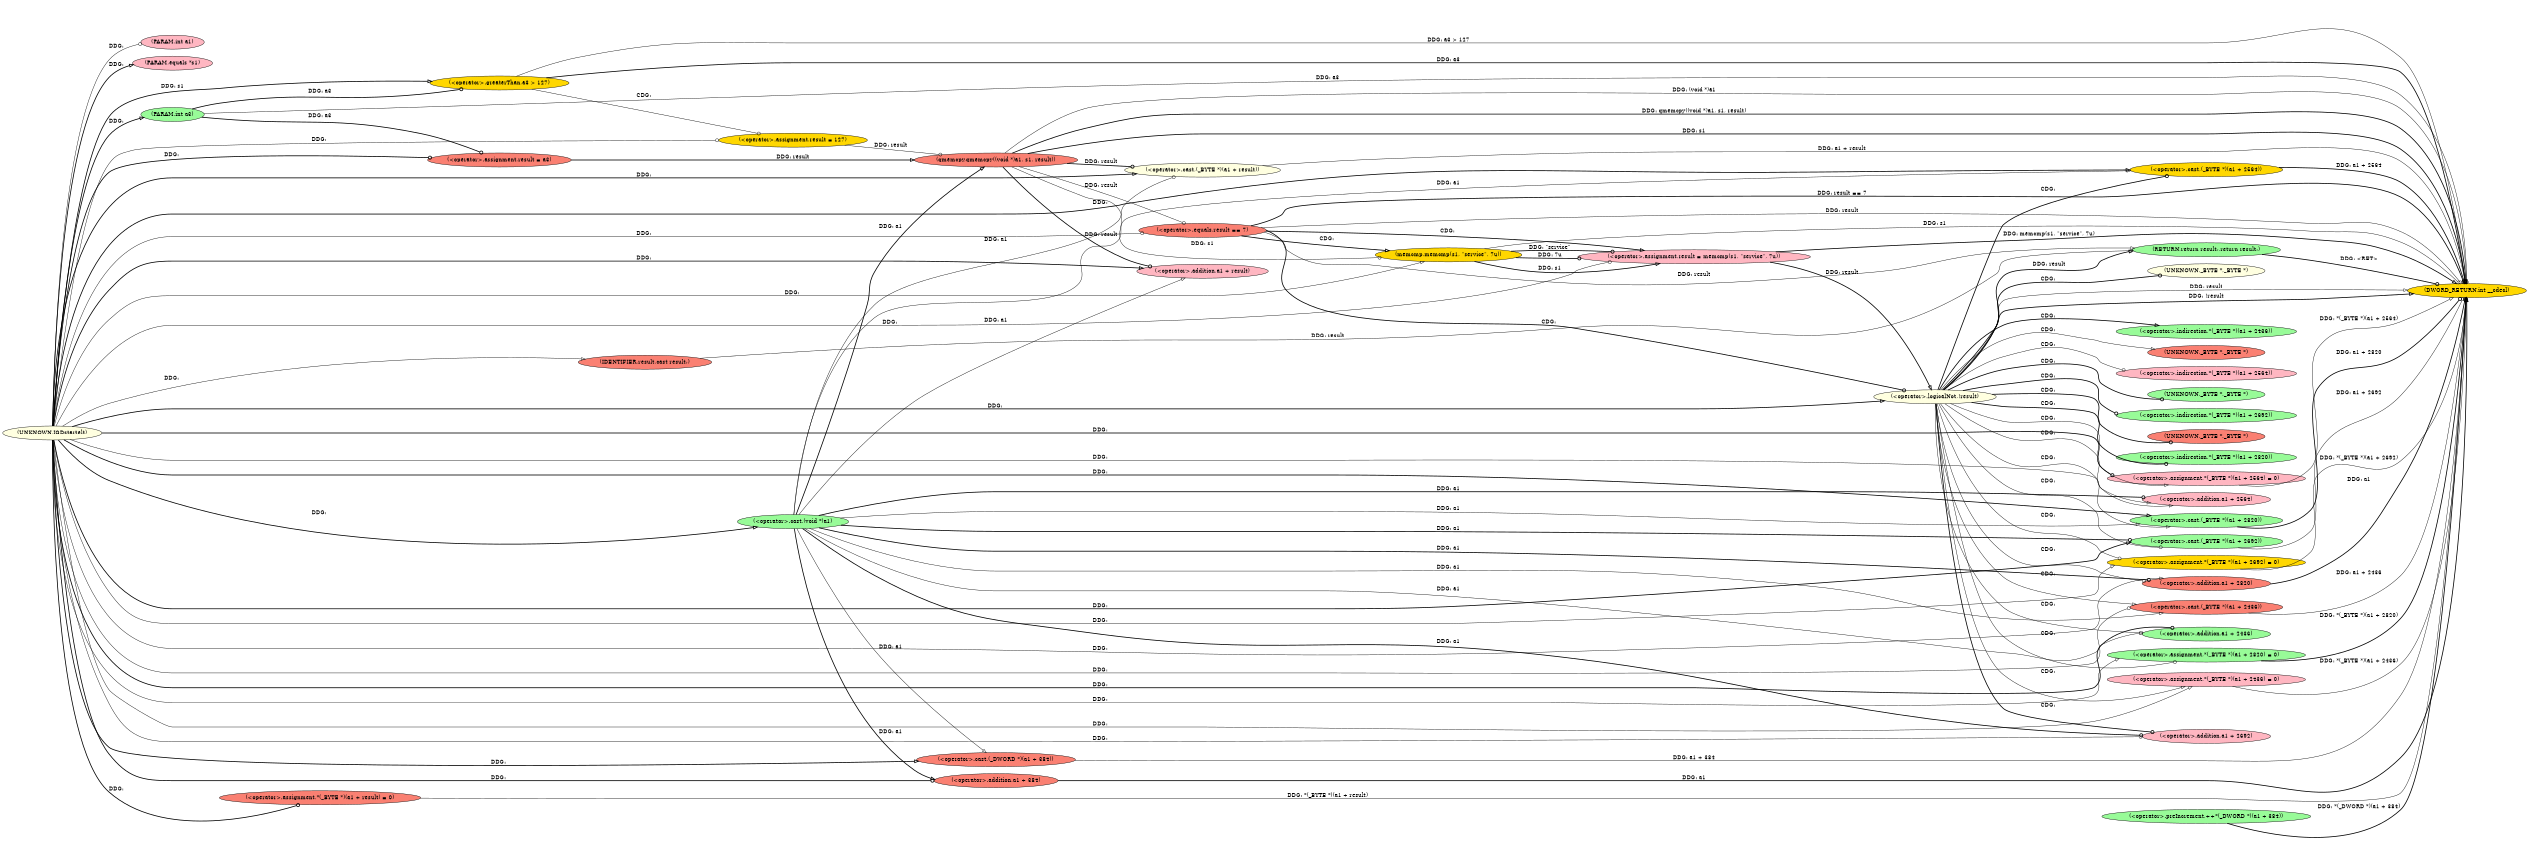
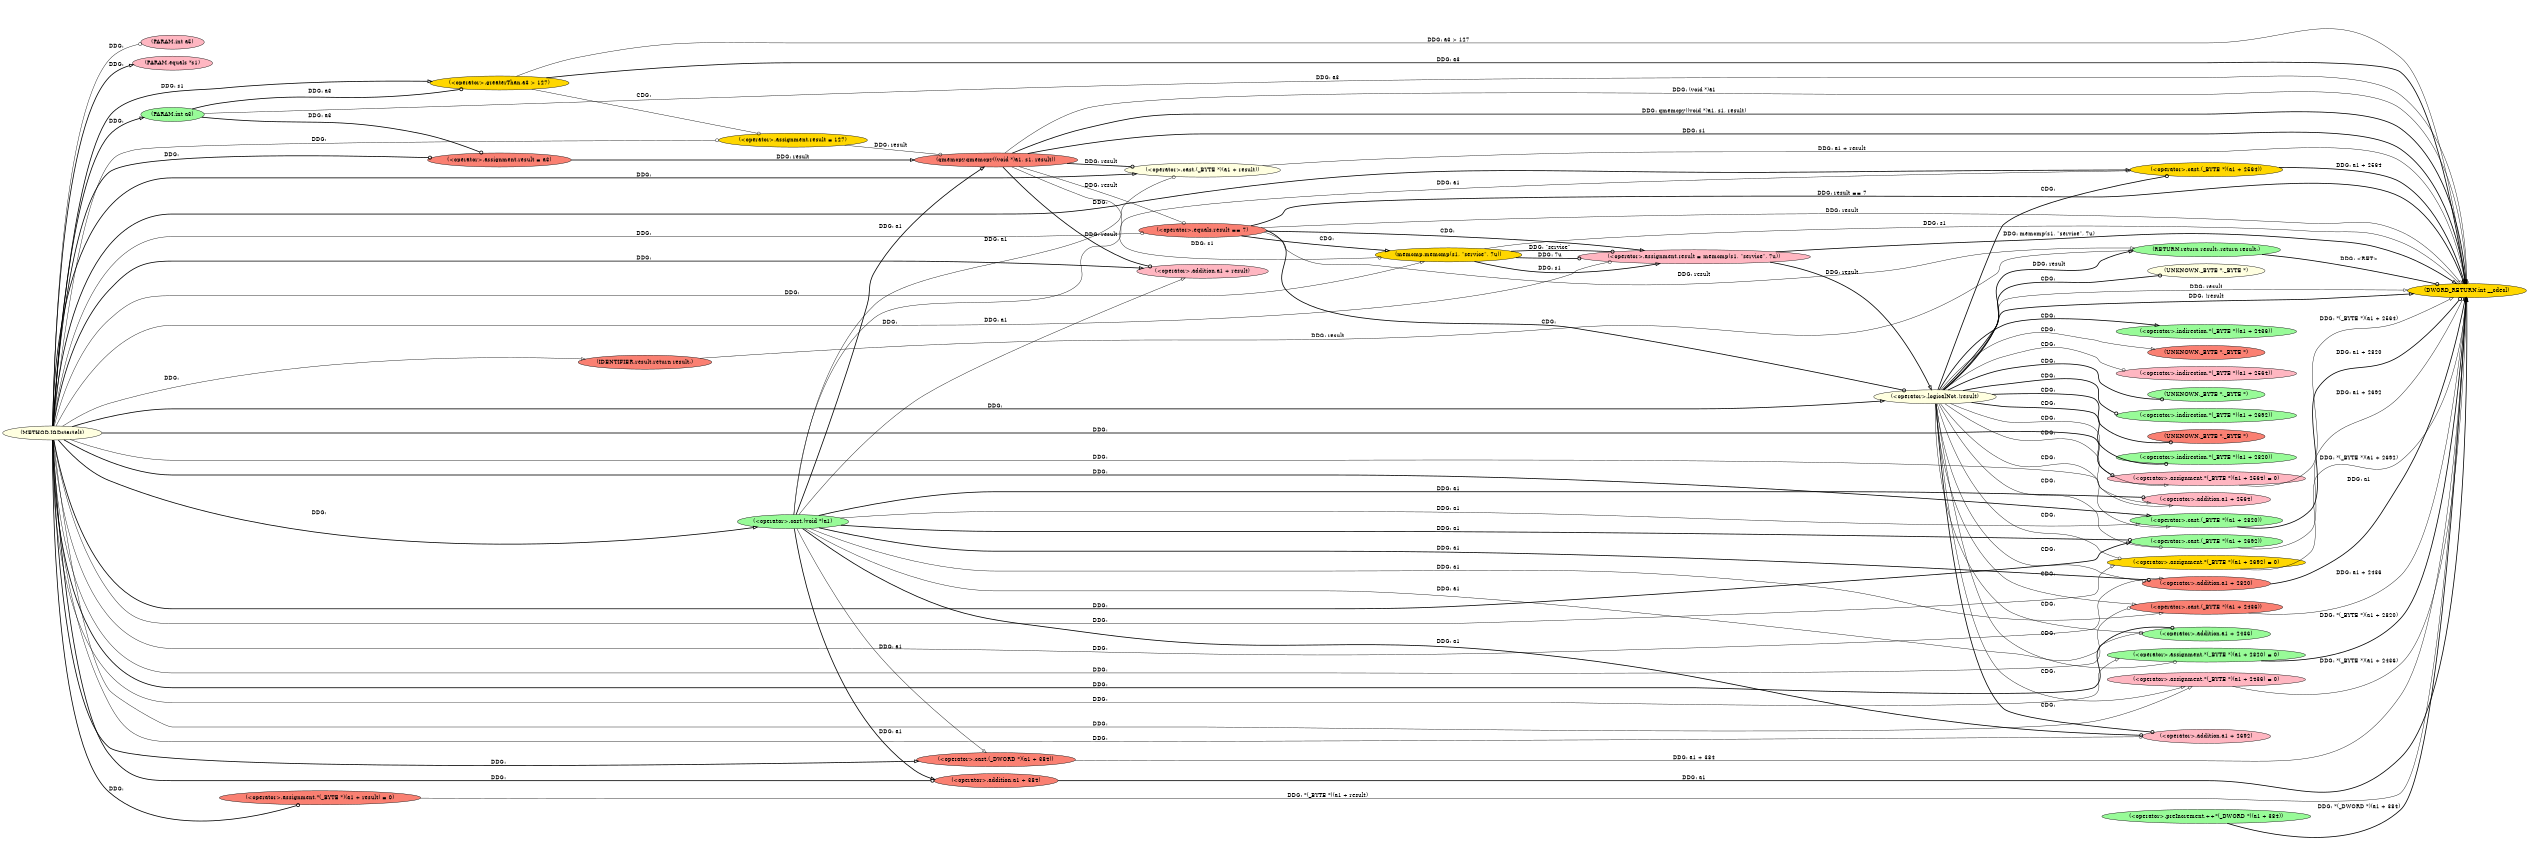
node "(PARAM,int a1)": label "(PARAM,int a1)" -> "(PARAM,int a5)"
node "(IDENTIFIER,result,cast result;)": label "(IDENTIFIER,result,cast result;)" -> "(IDENTIFIER,result,return result;)"
node "(UNKNOWN,IGDstartelt)": label "(UNKNOWN,IGDstartelt)" -> "(METHOD,IGDstartelt)"
